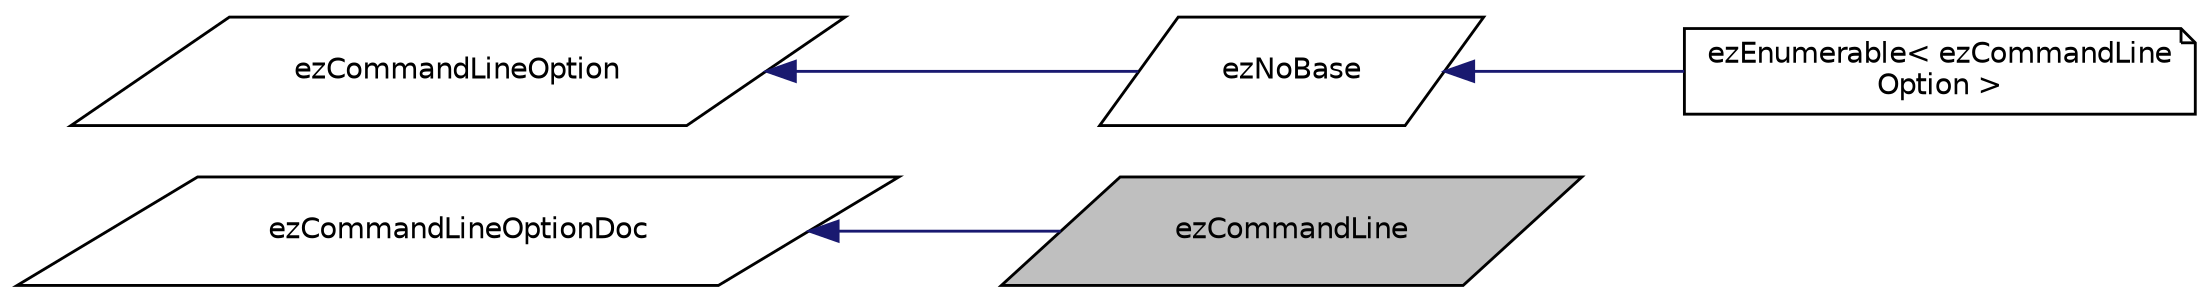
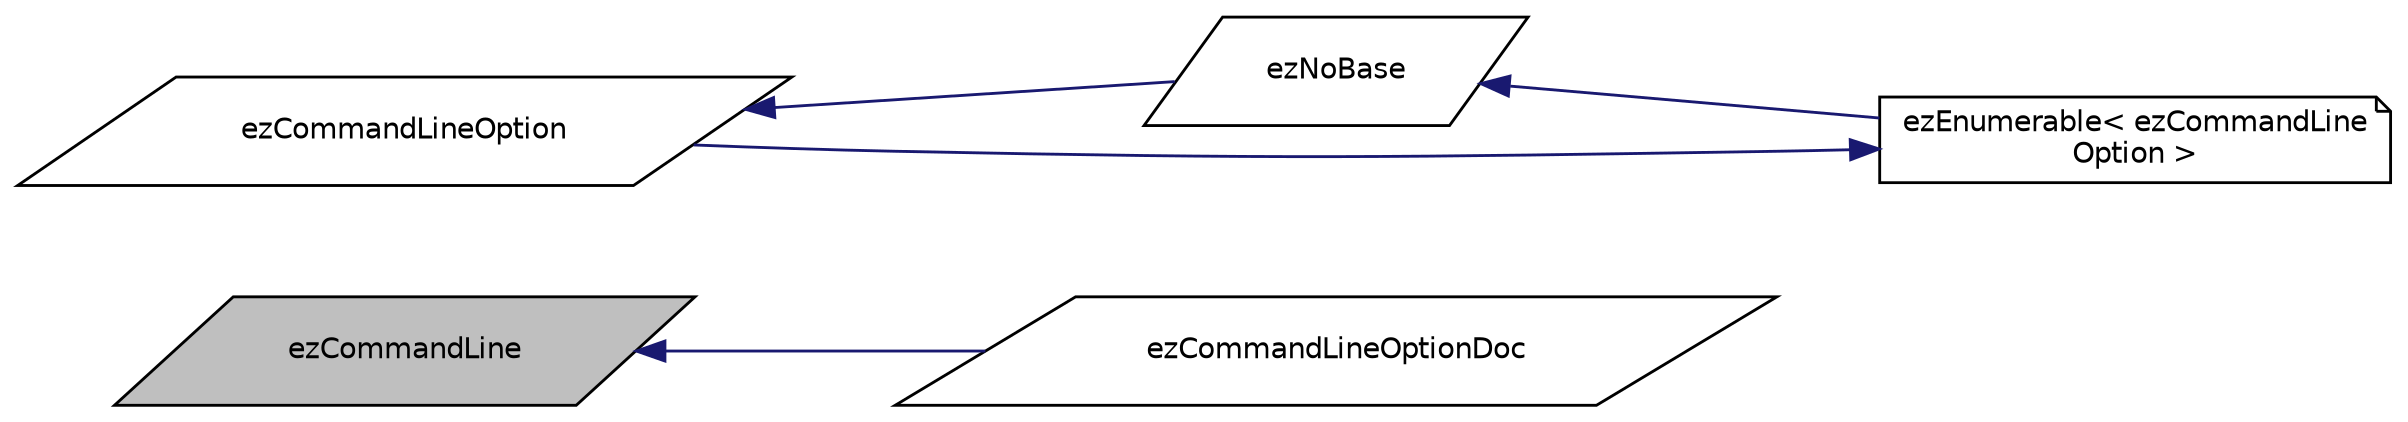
edge "ezCommandLineOption" -> "ezEnumerable< ezCommandLine Option >": added
edge "ezCommandLine" -> "ezCommandLineOptionDoc": reversed
